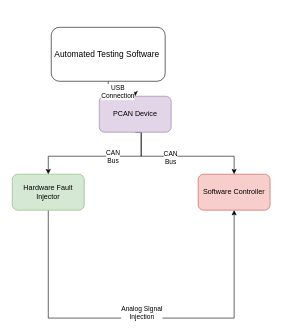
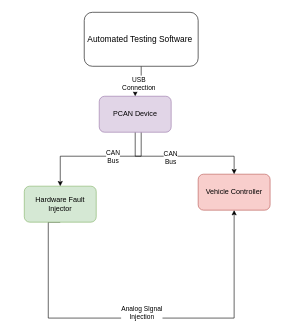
node "Automated Testing Software": moved (108, 54) -> (141, 39)
node "Hardware Fault Injector": moved (48, 192) -> (60, 204)
node "Software Controller": label "Software Controller" -> "Vehicle Controller"
